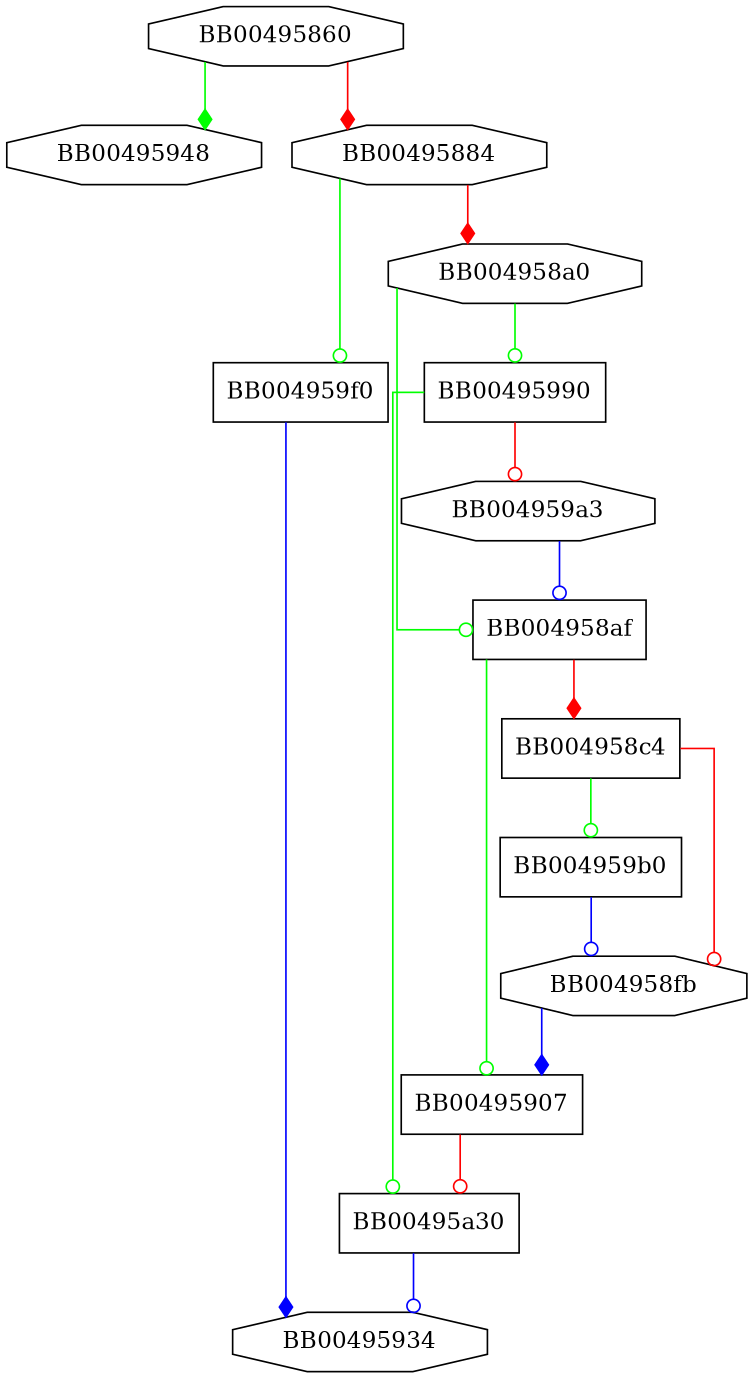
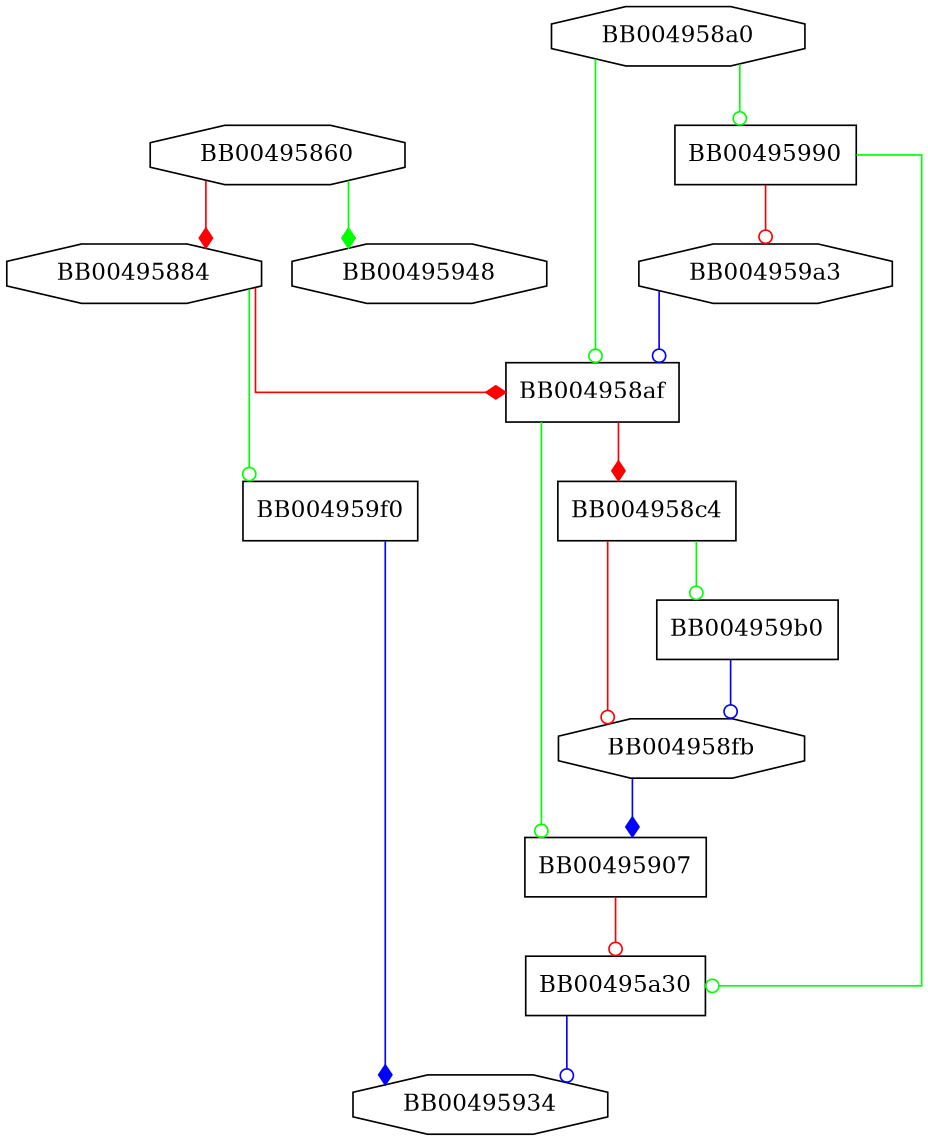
edge "BB00495884" -> "BB004958a0": now "BB00495884" -> "BB004958af"
